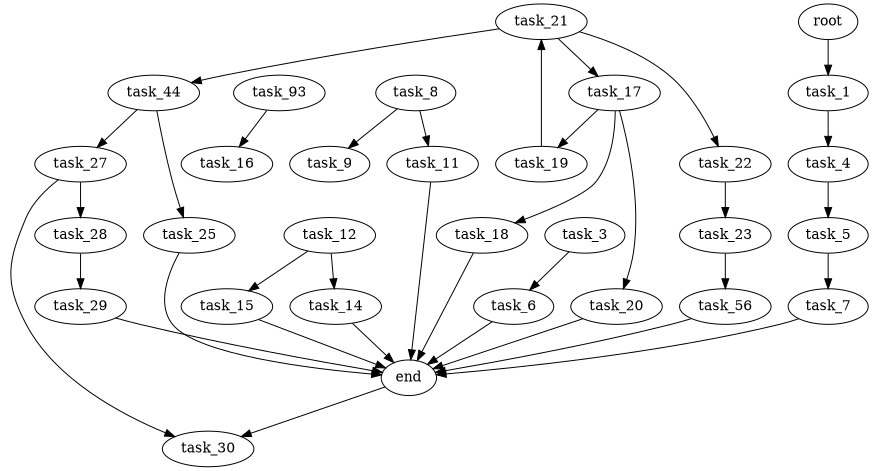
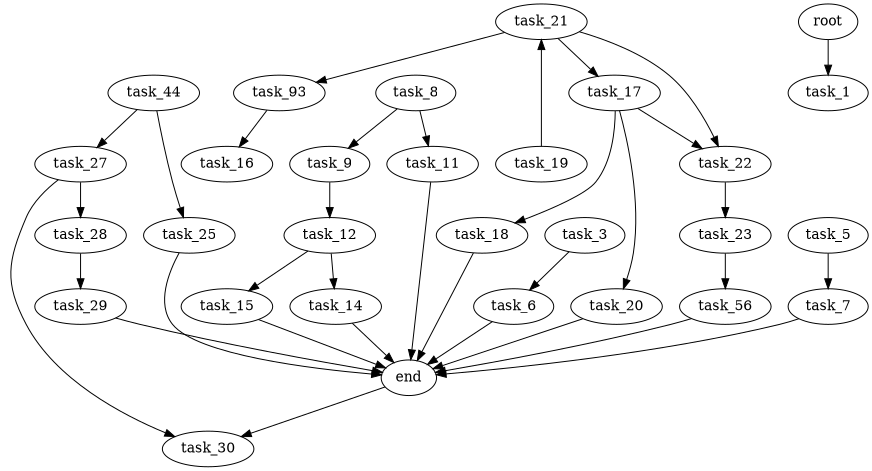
edge "task_21" -> "task_44": now "task_21" -> "task_93"
edge "task_17" -> "task_19": now "task_17" -> "task_22"
node "task_4": removed
edge "task_9" -> "task_12": added
